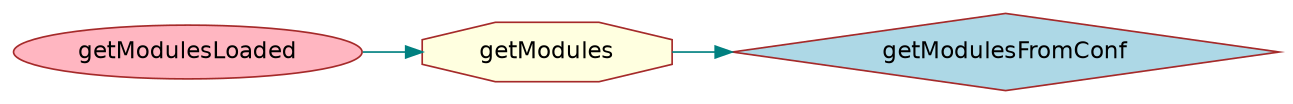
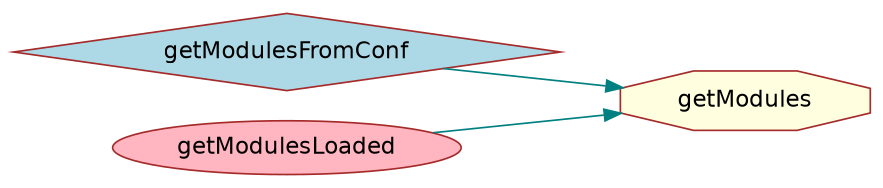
edge "getModules" -> "getModulesFromConf": reversed
